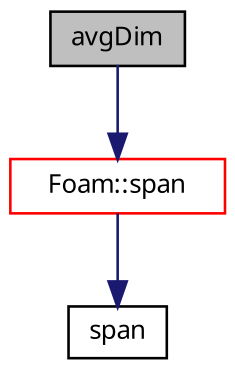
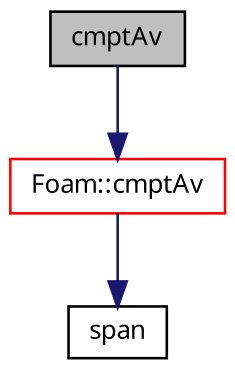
node "avgDim": label "avgDim" -> "cmptAv"
node "Foam::span": label "Foam::span" -> "Foam::cmptAv"
